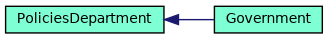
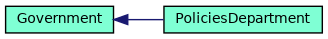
edge "Government" -> "PoliciesDepartment": reversed
